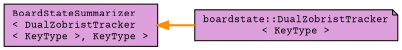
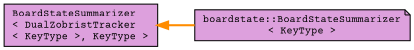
node "boardstate::DualZobristTracker < KeyType >": label "boardstate::DualZobristTracker < KeyType >" -> "boardstate::BoardStateSummarizer < KeyType >"
